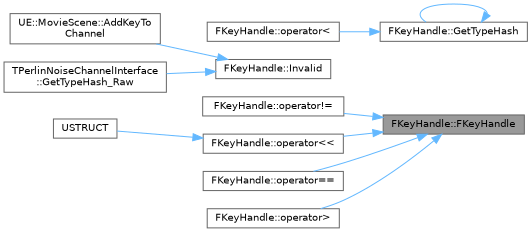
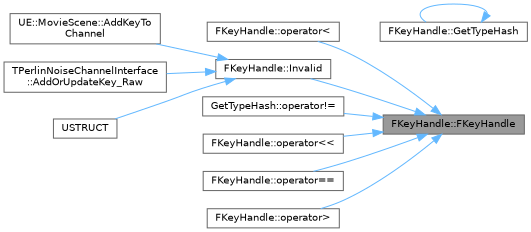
edge "FKeyHandle::operator<" -> "FKeyHandle::GetTypeHash": now "FKeyHandle::operator<" -> "FKeyHandle::FKeyHandle"
node "TPerlinNoiseChannelInterface ::GetTypeHash_Raw": label "TPerlinNoiseChannelInterface ::GetTypeHash_Raw" -> "TPerlinNoiseChannelInterface ::AddOrUpdateKey_Raw"
edge "FKeyHandle::Invalid" -> "FKeyHandle::FKeyHandle": added
node "FKeyHandle::operator!=": label "FKeyHandle::operator!=" -> "GetTypeHash::operator!="
edge "USTRUCT" -> "FKeyHandle::operator<<": now "USTRUCT" -> "FKeyHandle::Invalid"
